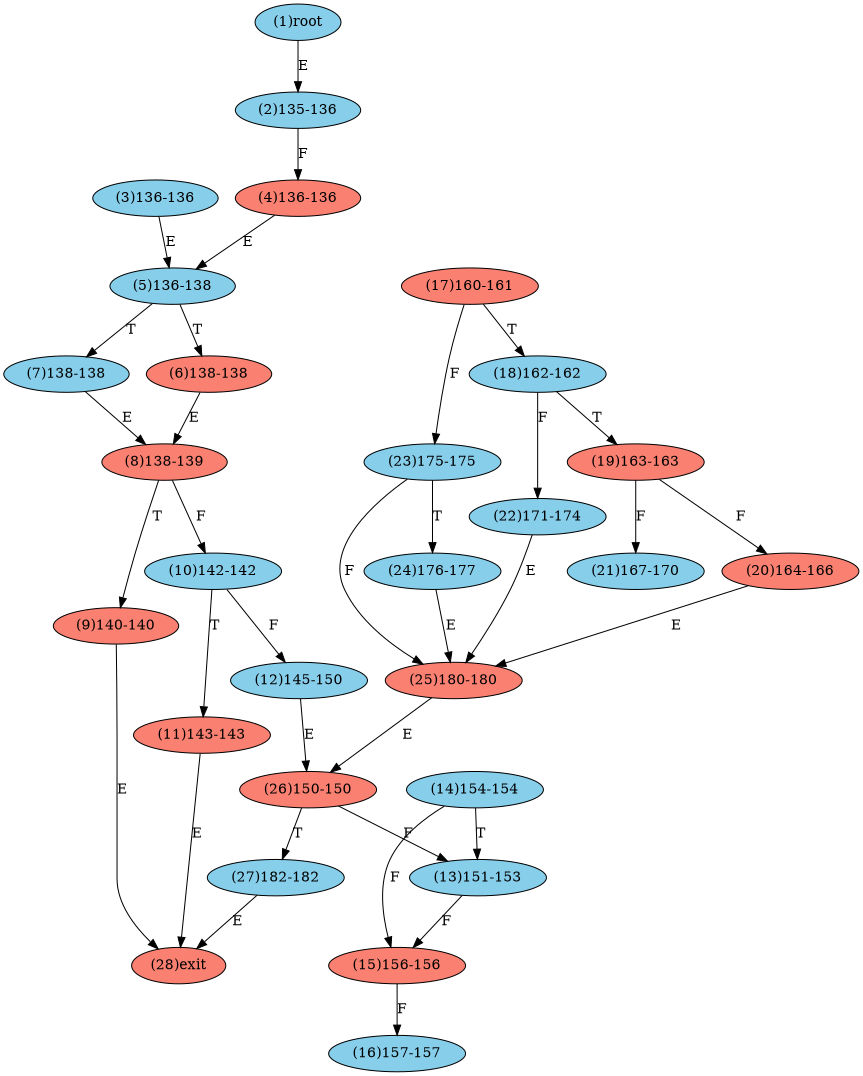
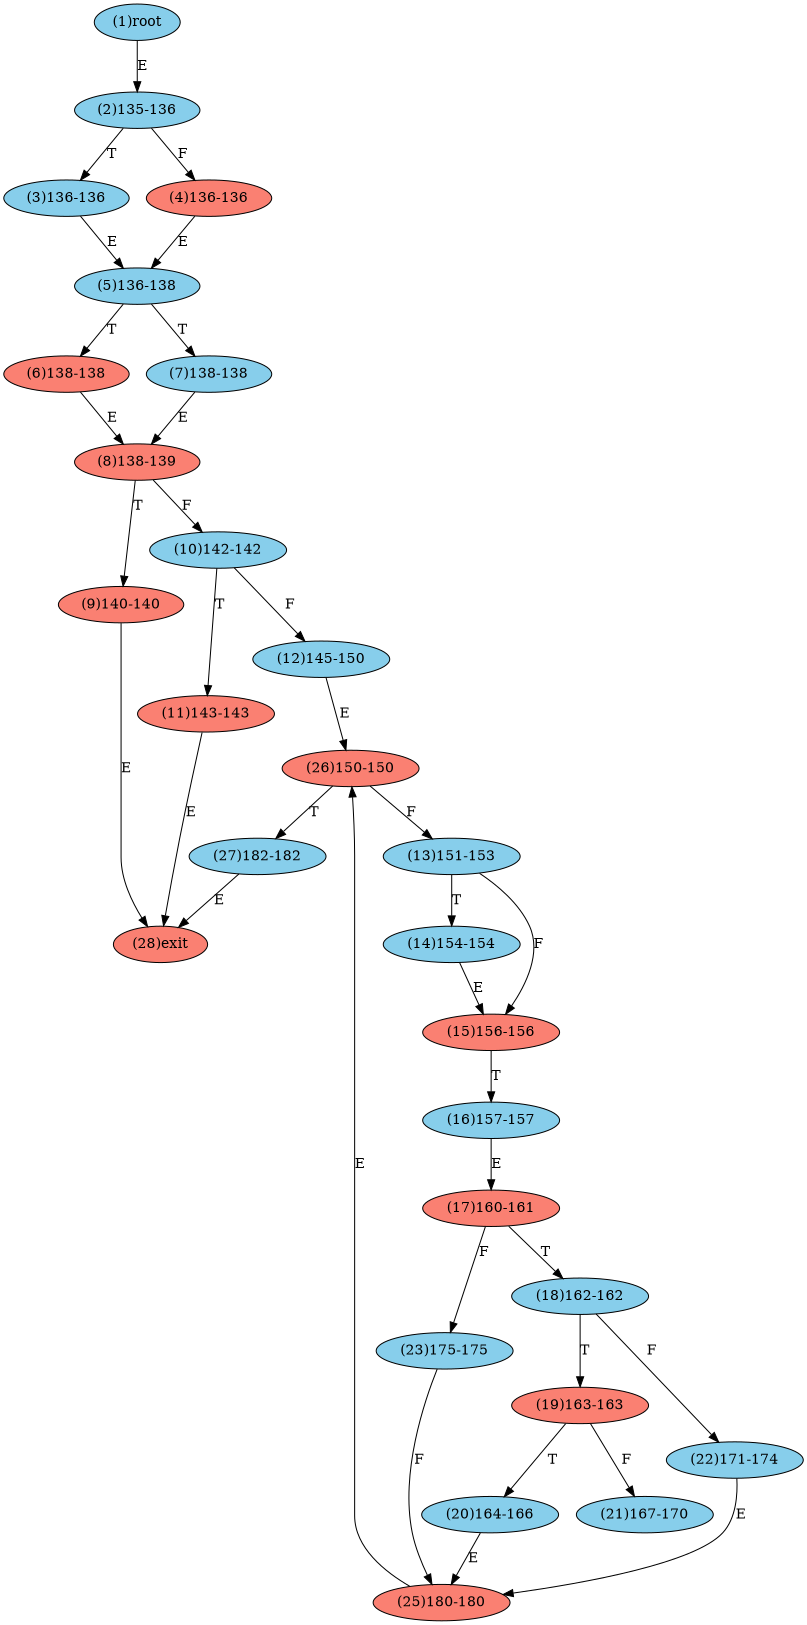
edge "(2)135-136" -> "(3)136-136": added, label "T"
edge "(19)163-163" -> "(20)164-166": label "F" -> "T"
node "(24)176-177": removed
node "(20)164-166": fillcolor salmon -> skyblue
edge "(14)154-154" -> "(13)151-153": reversed
edge "(14)154-154" -> "(15)156-156": label "F" -> "E"
edge "(15)156-156" -> "(16)157-157": label "F" -> "T"
edge "(16)157-157" -> "(17)160-161": added, label "E"
